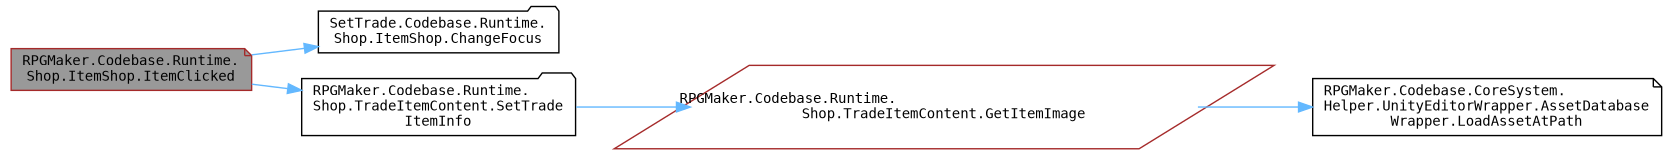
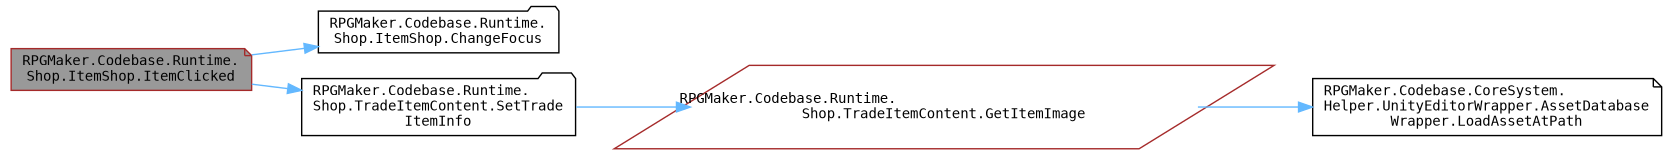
node "SetTrade.Codebase.Runtime. Shop.ItemShop.ChangeFocus": label "SetTrade.Codebase.Runtime. Shop.ItemShop.ChangeFocus" -> "RPGMaker.Codebase.Runtime. Shop.ItemShop.ChangeFocus"
